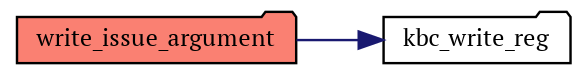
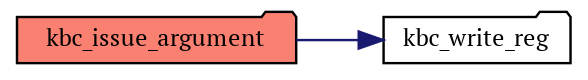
node "write_issue_argument": label "write_issue_argument" -> "kbc_issue_argument"
